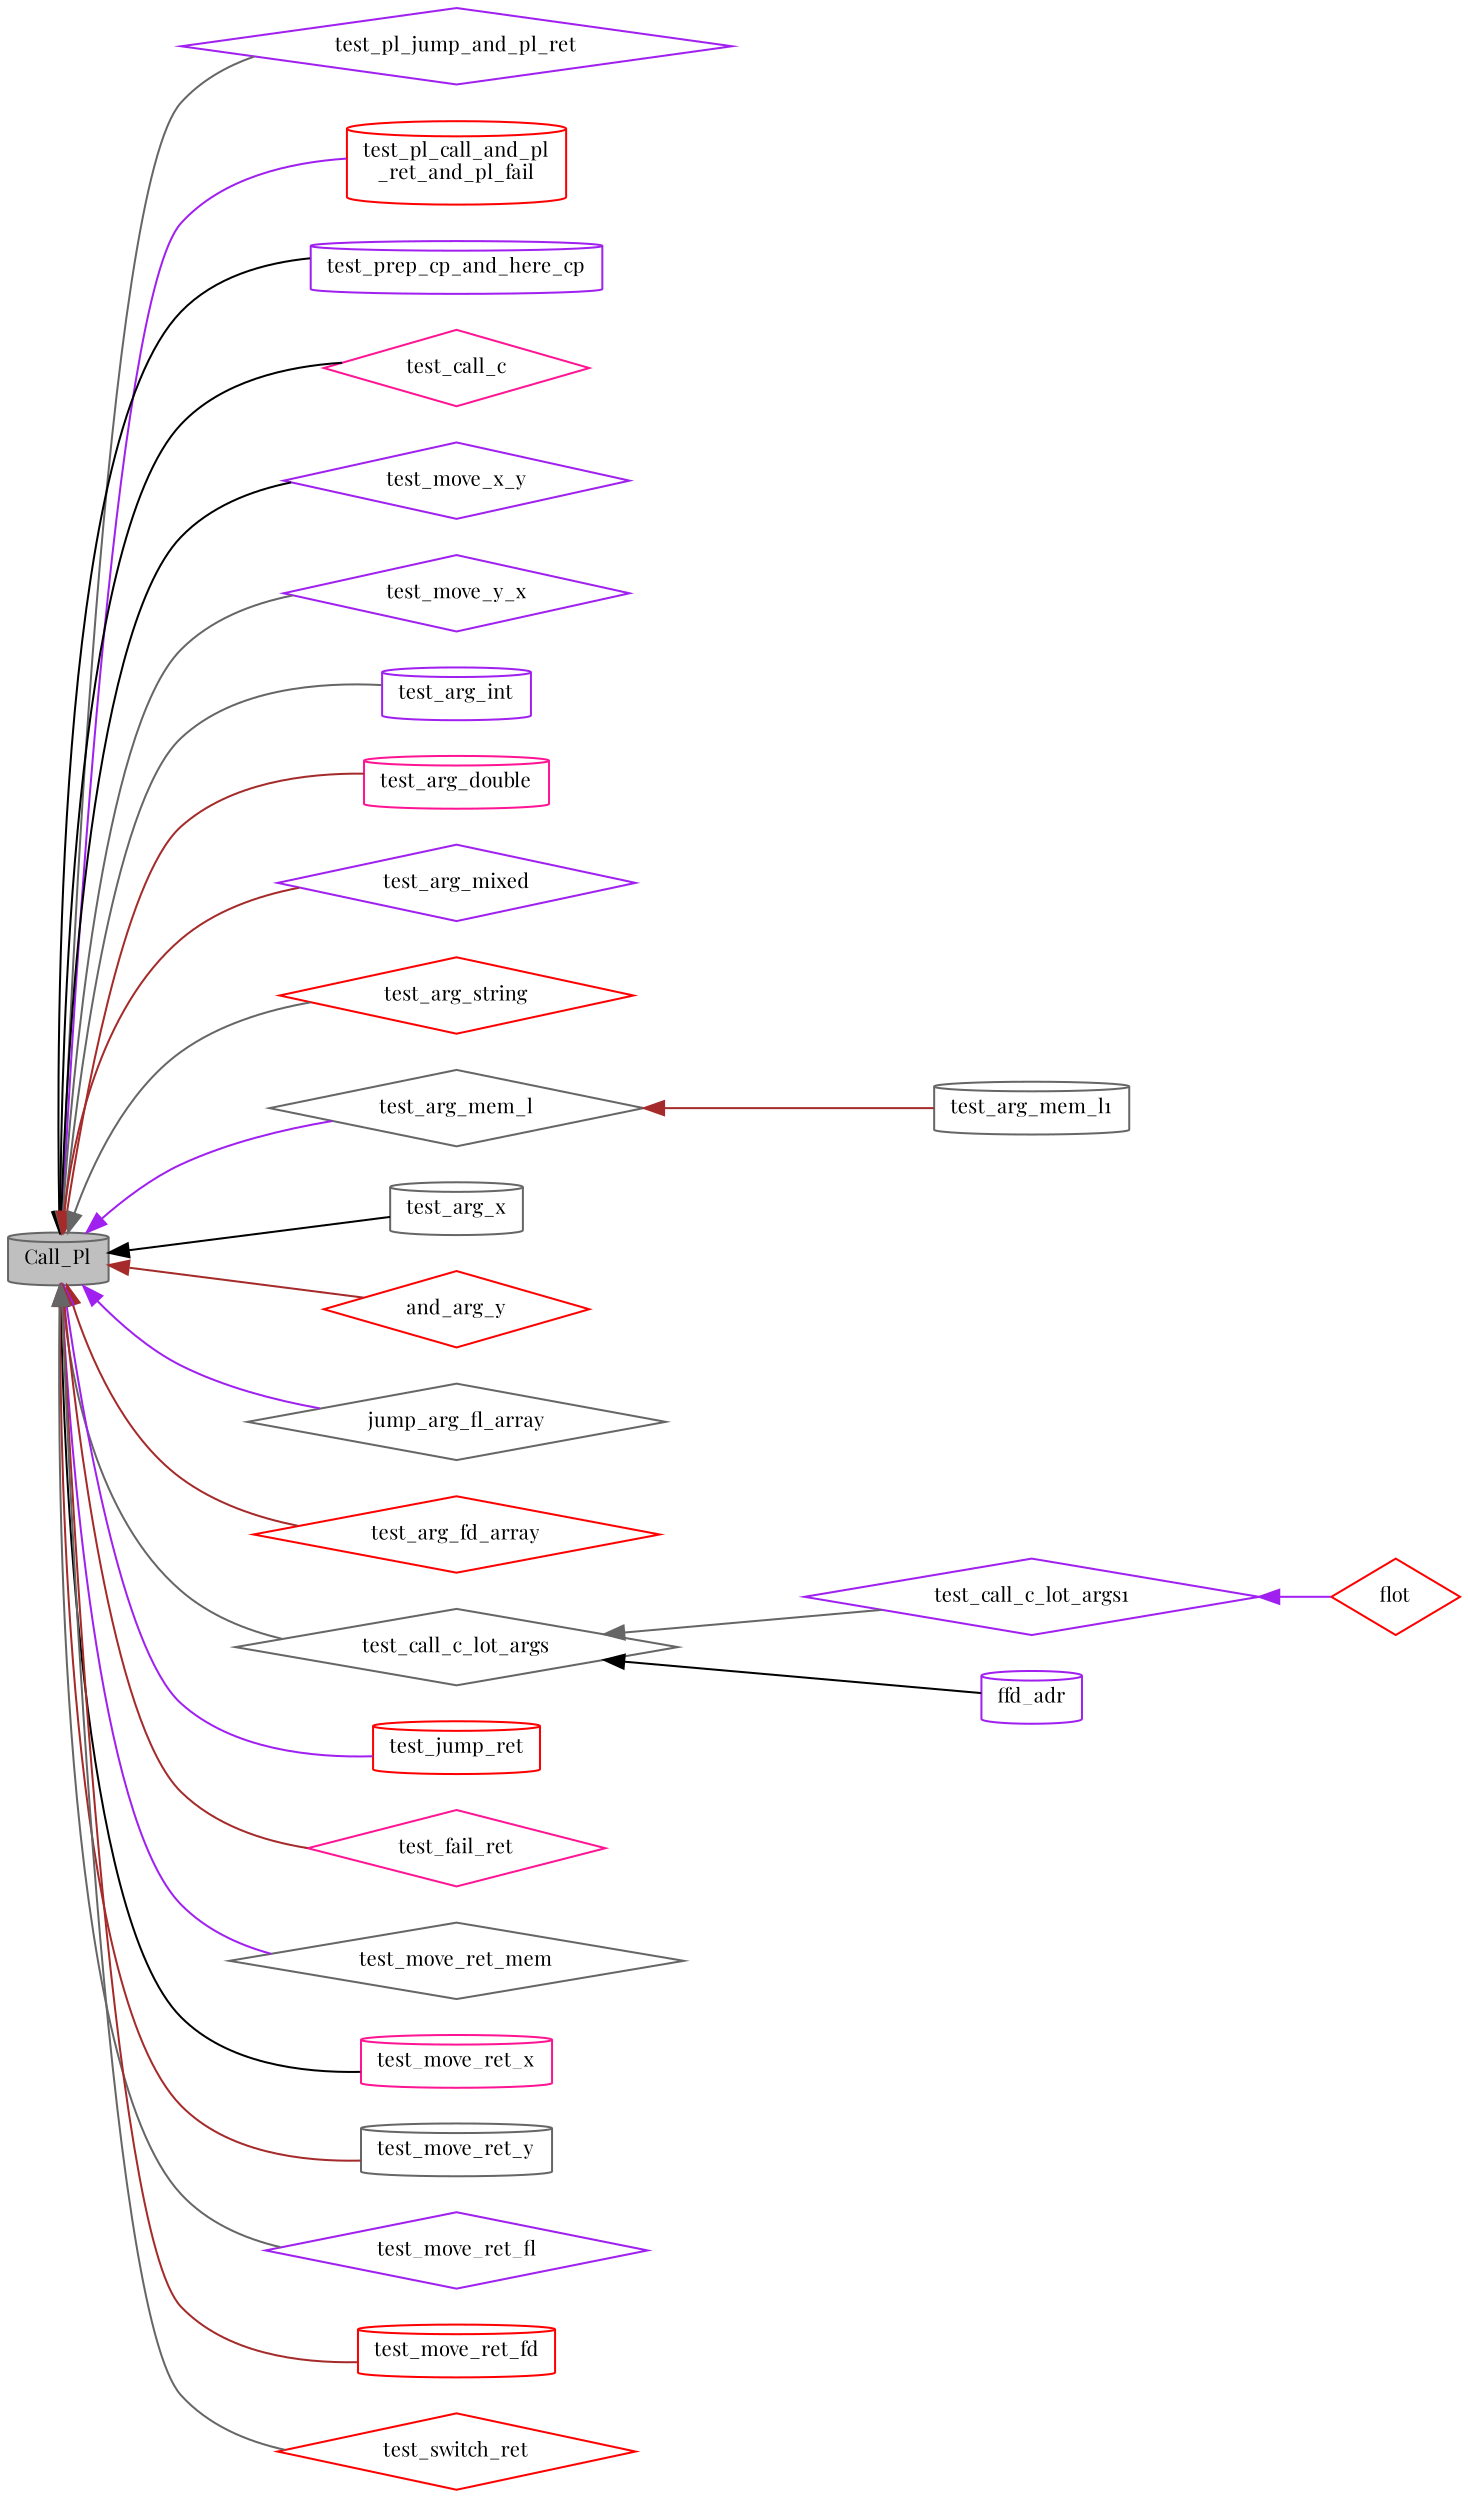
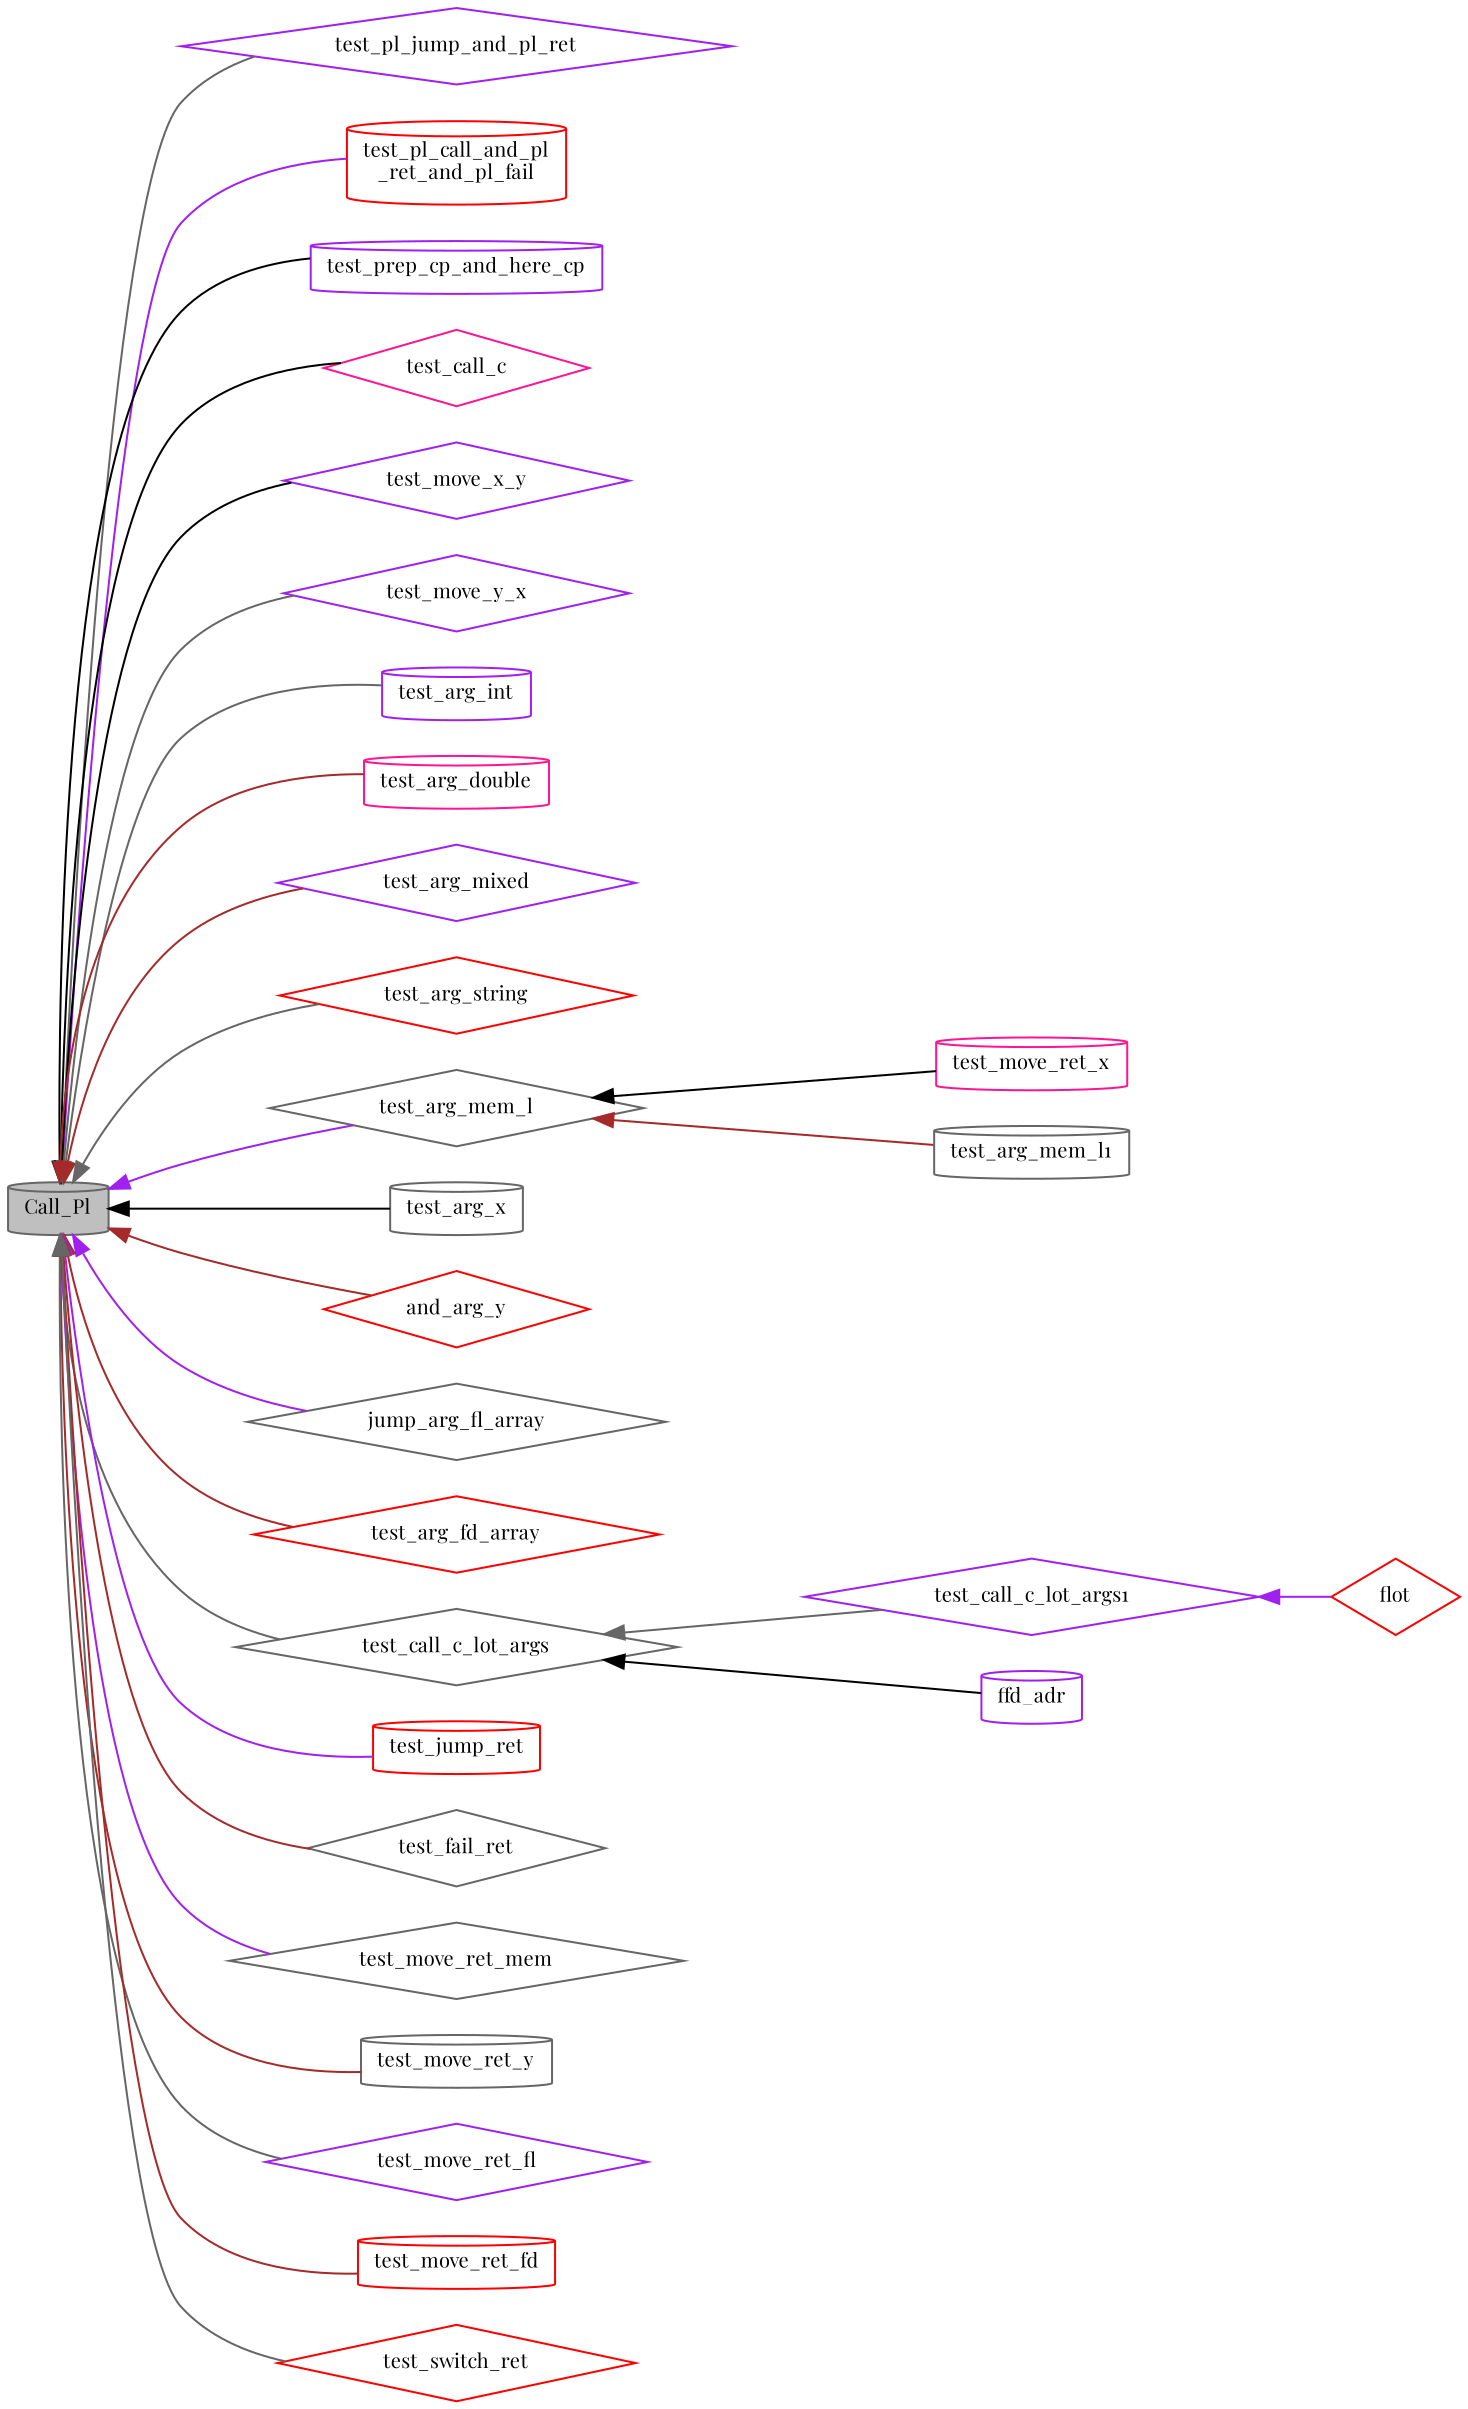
node "test_fail_ret": color deeppink -> gray40
edge "test_move_ret_x" -> "Call_Pl": now "test_move_ret_x" -> "test_arg_mem_l"
